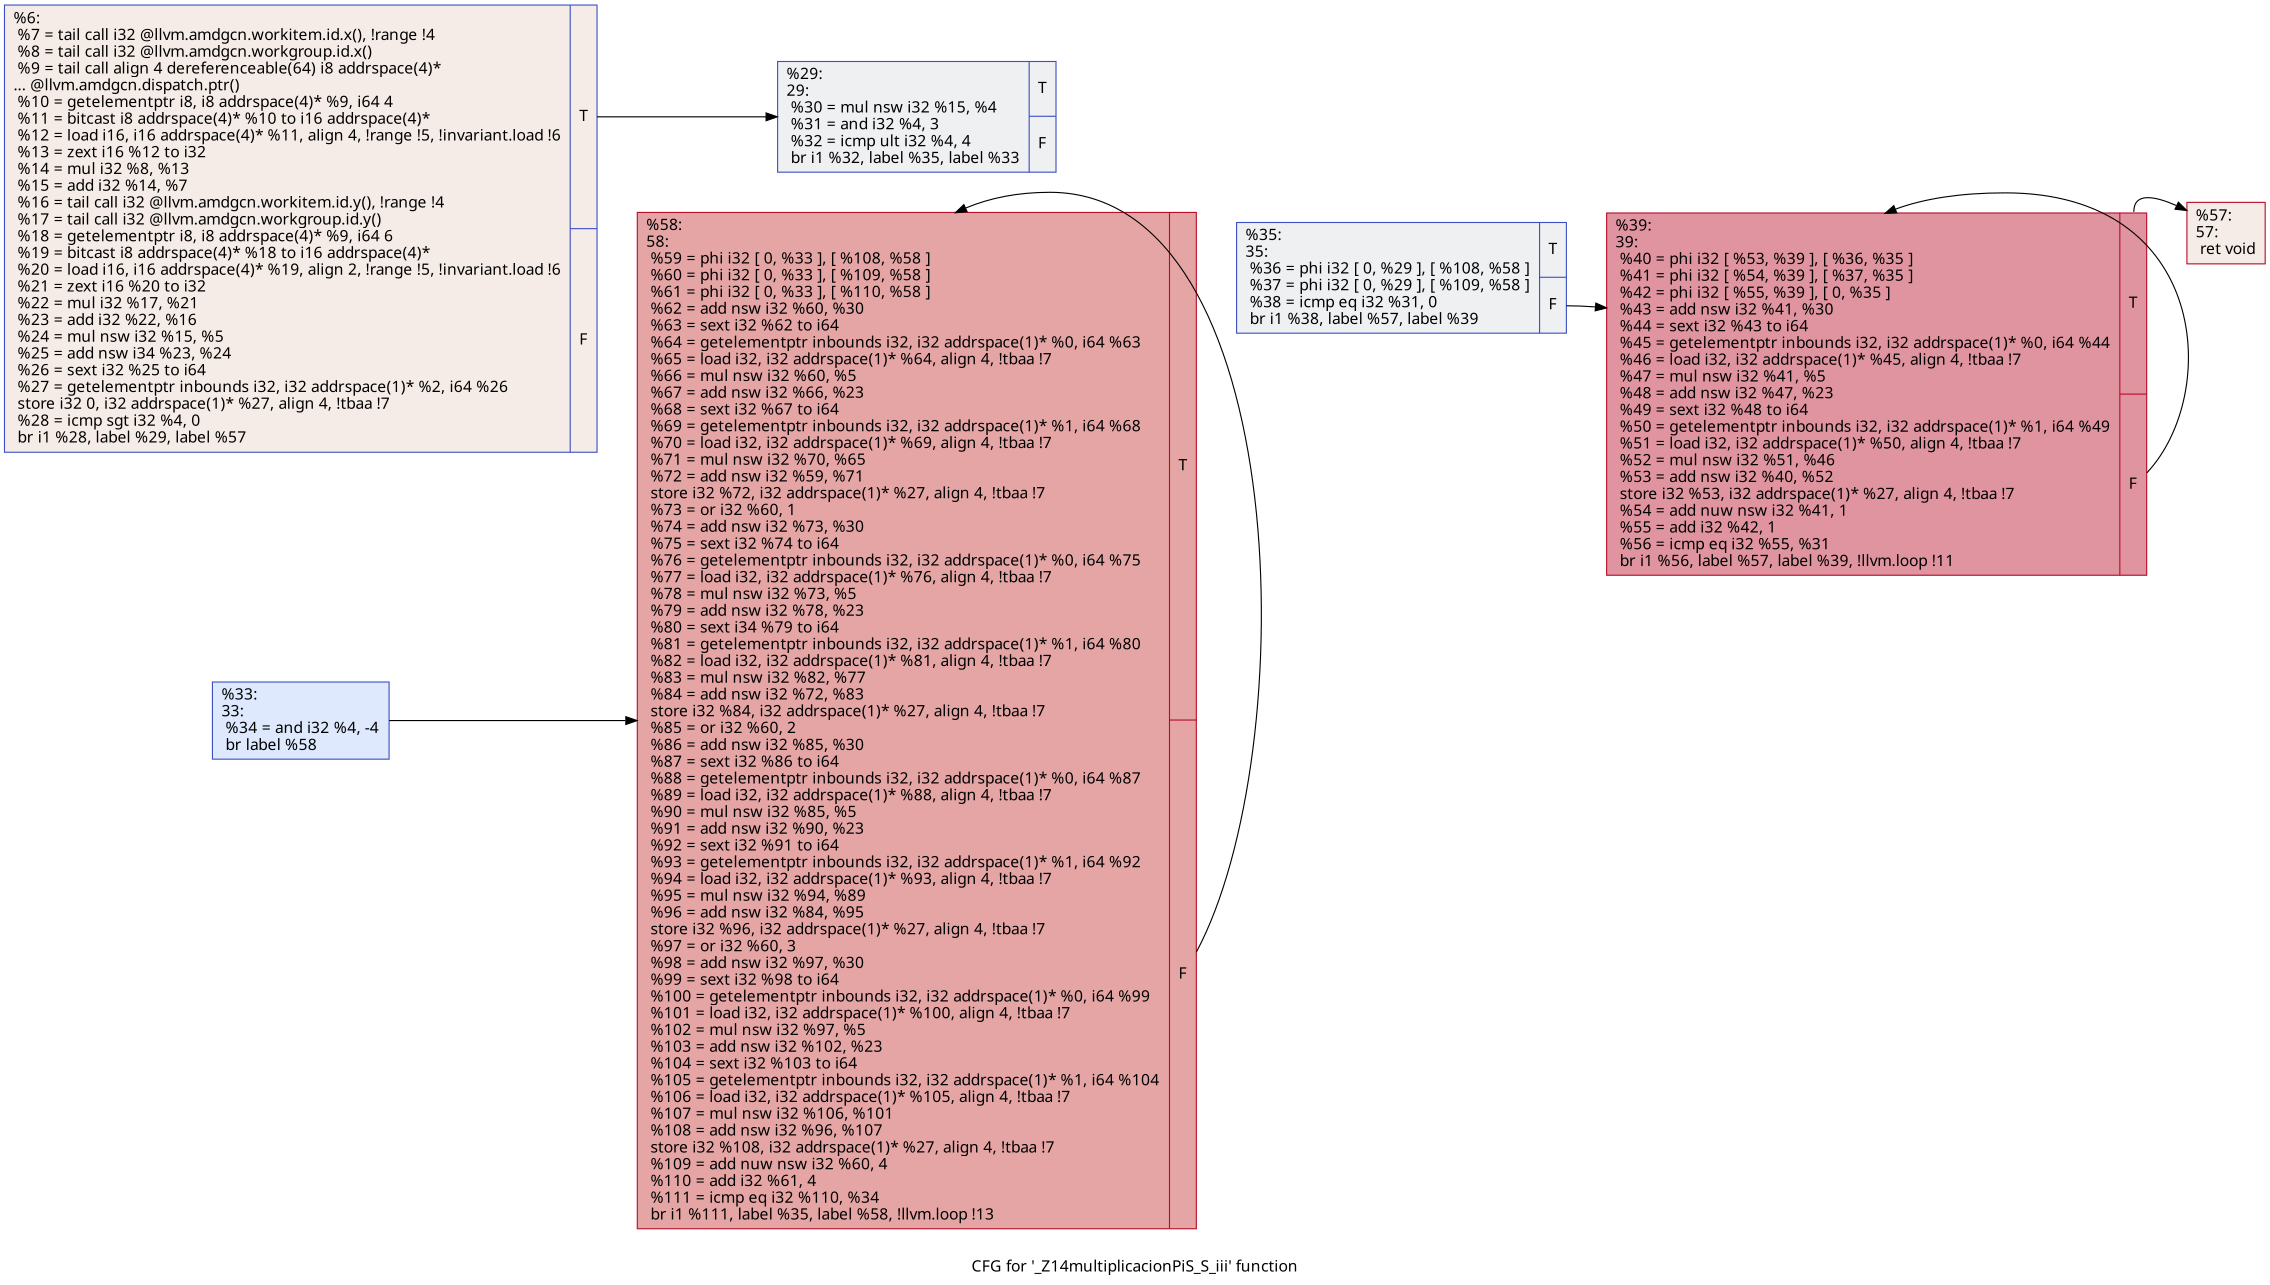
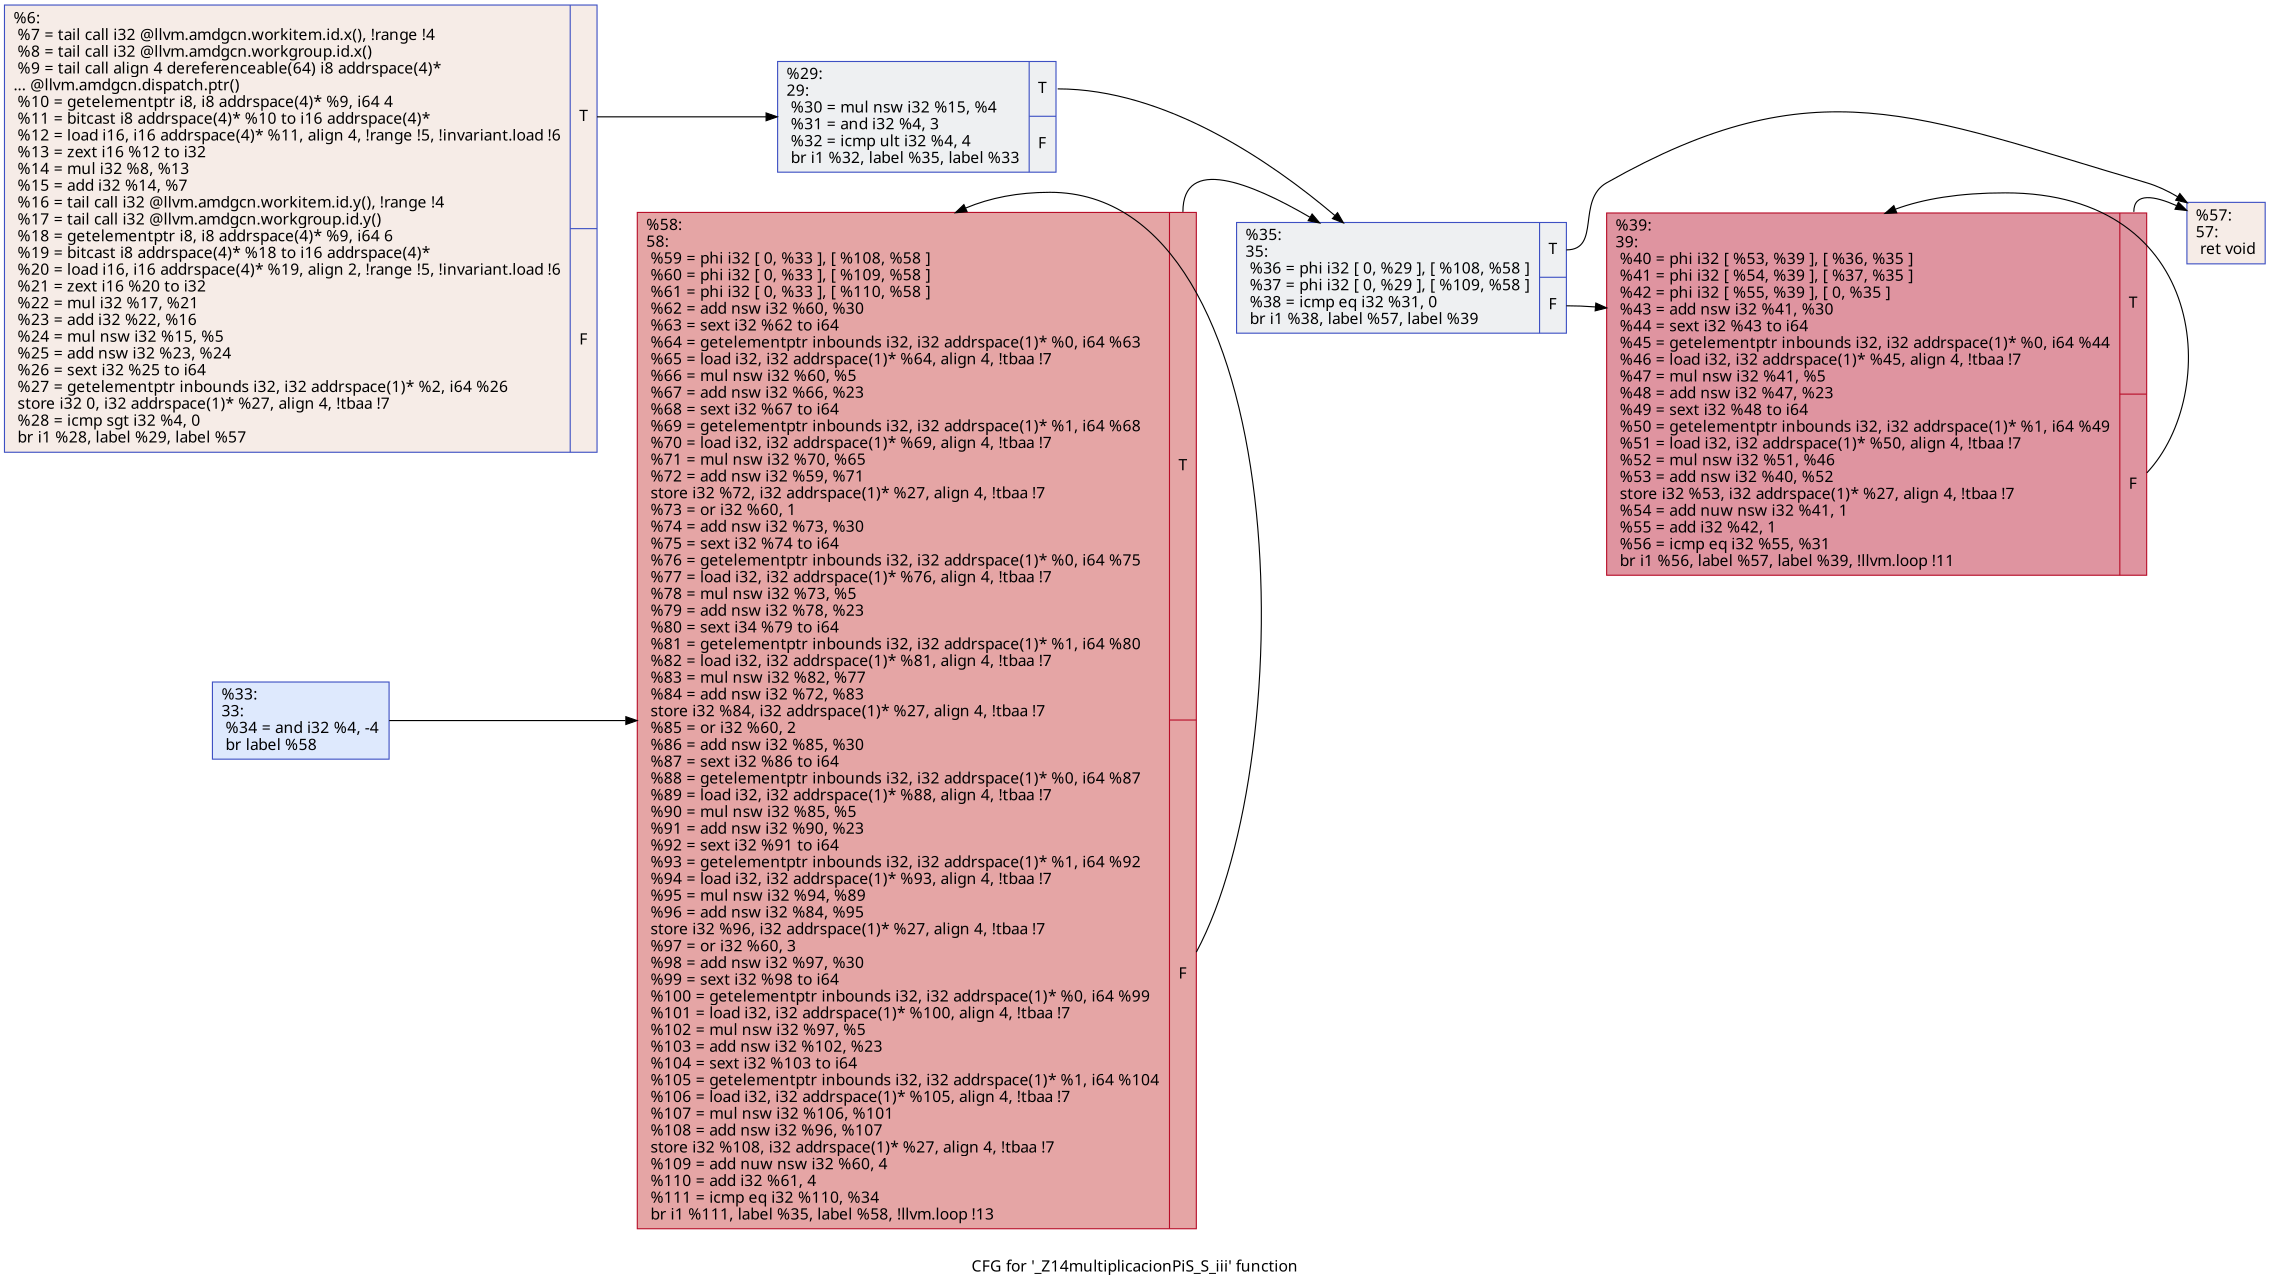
edge "%35:" -> "%57:": added
edge "%29:" -> "%35:": added
edge "%58:" -> "%35:": added
node "%57:": color #b70d28ff -> #3d50c3ff
node "%6:": text "%25 = add nsw i34 %23, %24" -> "%25 = add nsw i32 %23, %24"
